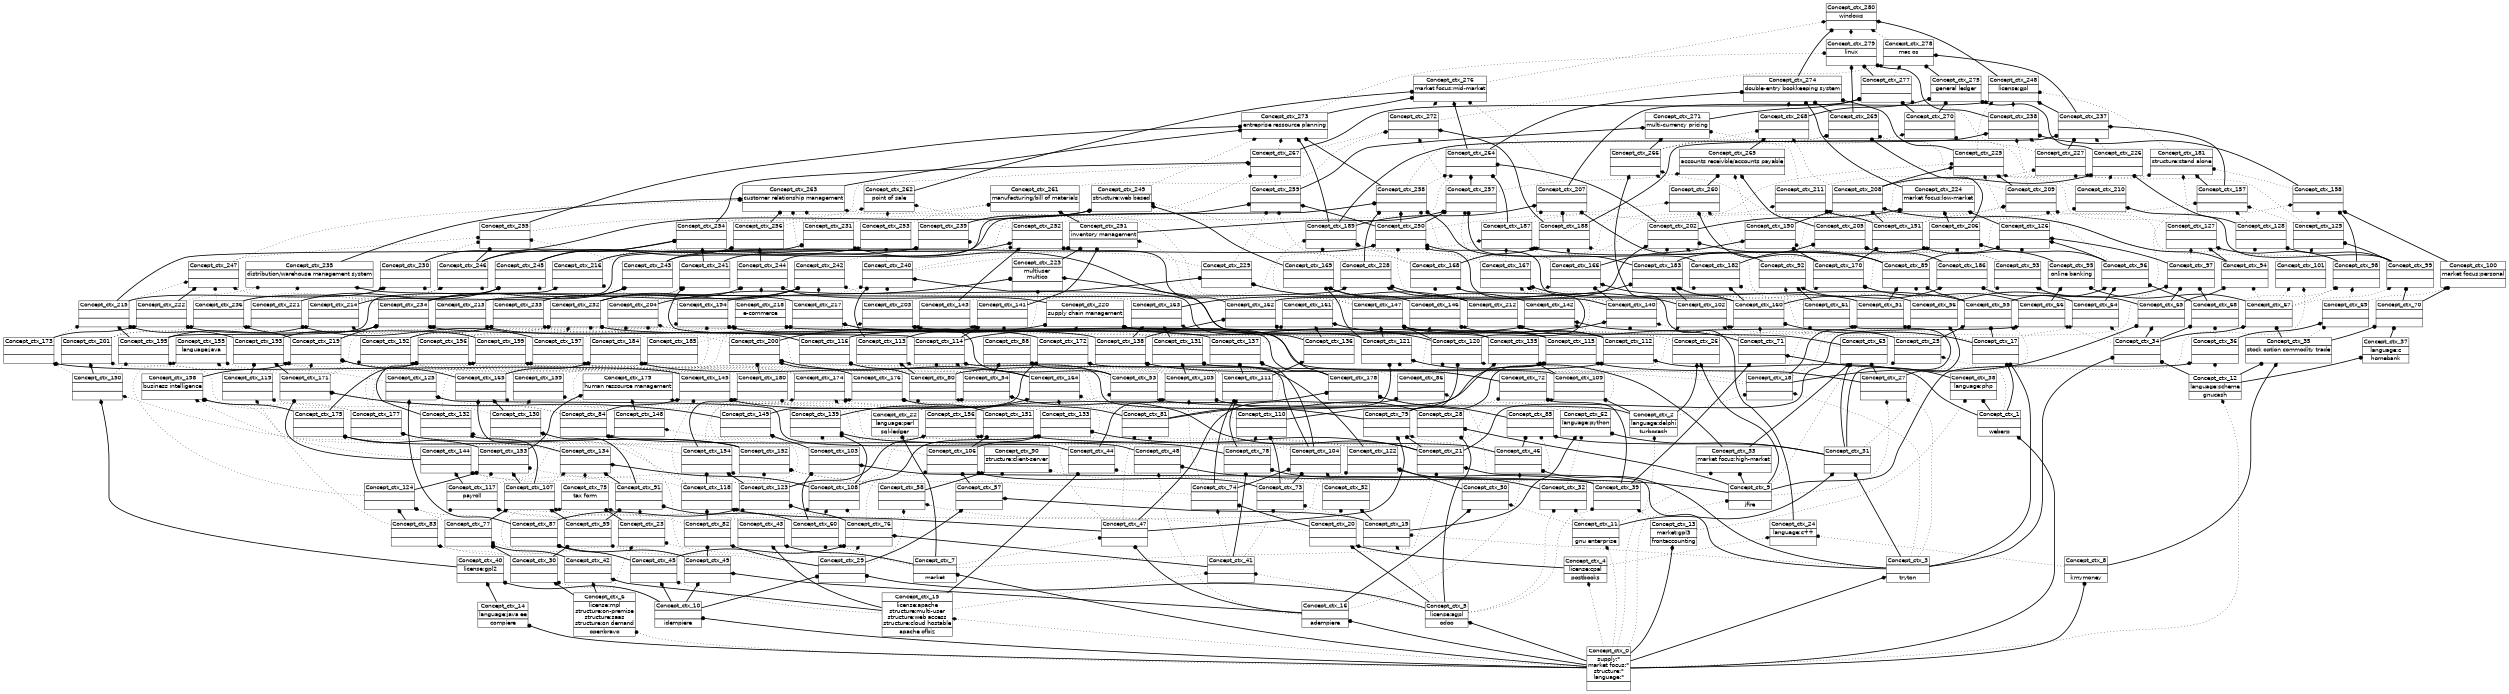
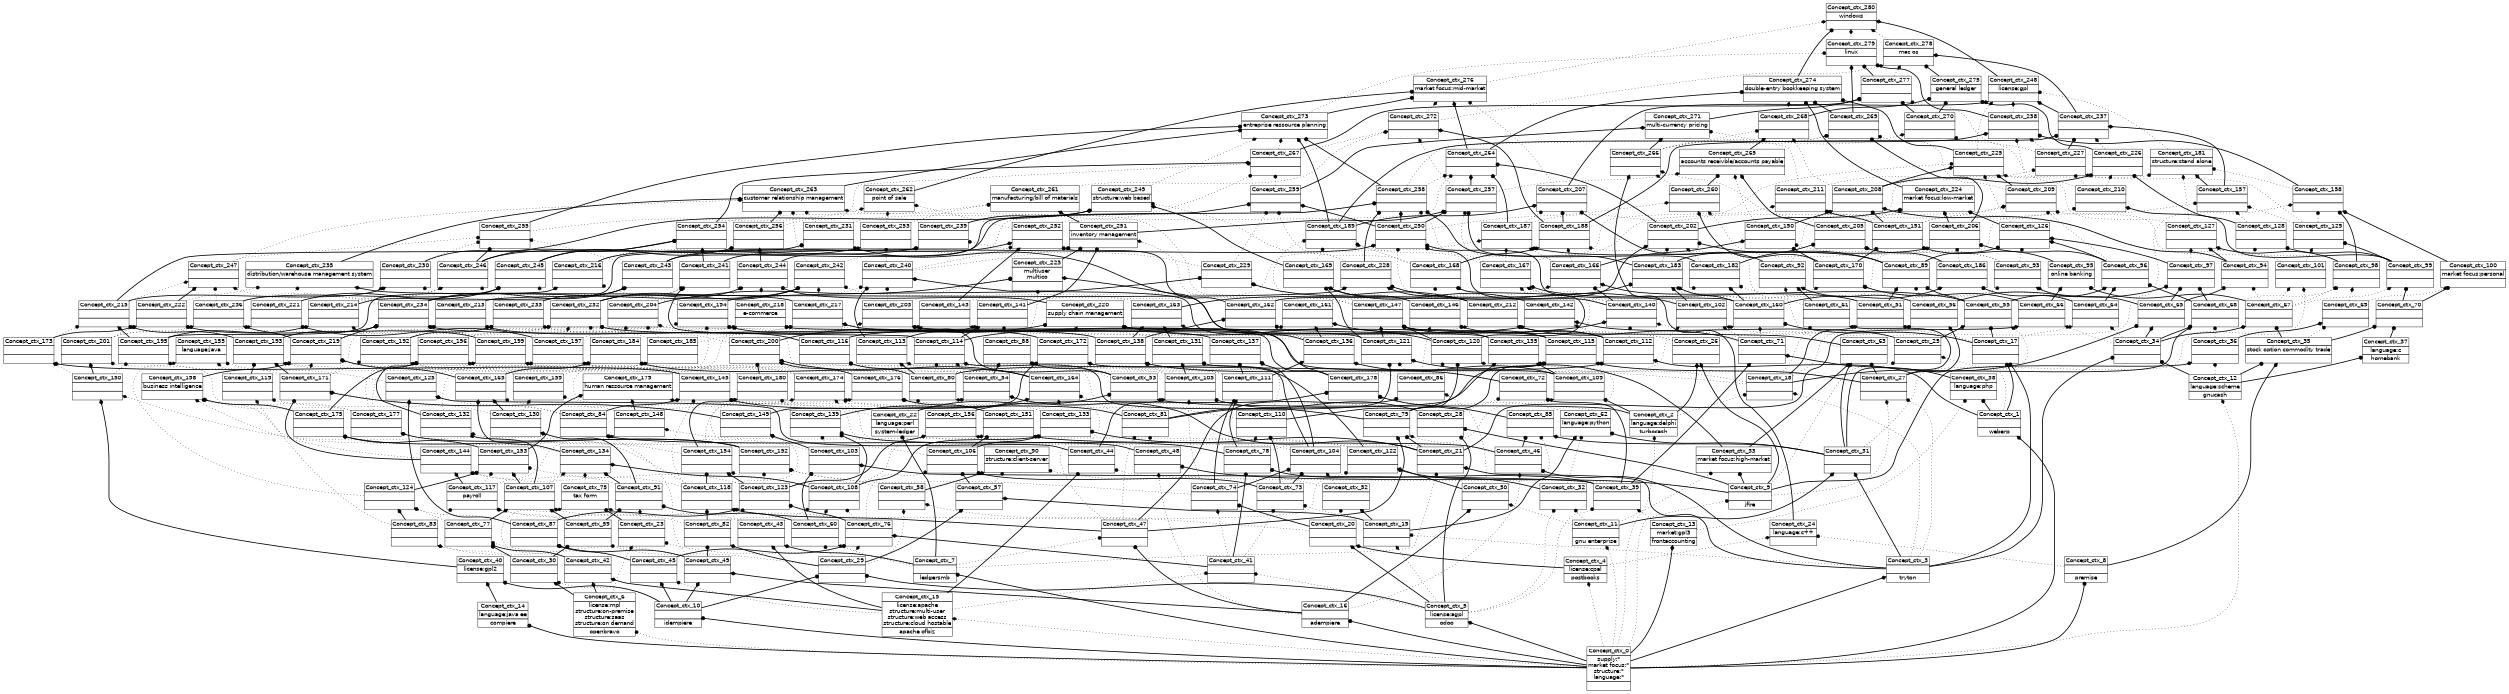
edge "Concept_ctx_109" -> "Concept_ctx_136": added
edge "Concept_ctx_27" -> "Concept_ctx_68": added
edge "Concept_ctx_22" -> "Concept_ctx_53": style dotted -> bold
node "Concept_ctx_22": text "sql-ledger" -> "system-ledger"
node "Concept_ctx_7": text "market" -> "ledgersmb"
node "Concept_ctx_8": text "kmymoney" -> "premise"
